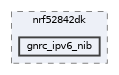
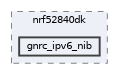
cluster "nrf52842dk": label "nrf52842dk" -> "nrf52840dk"
